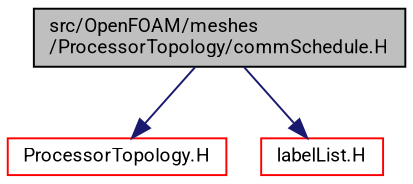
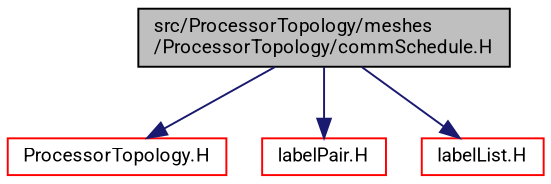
node "src/OpenFOAM/meshes /ProcessorTopology/commSchedule.H": label "src/OpenFOAM/meshes /ProcessorTopology/commSchedule.H" -> "src/ProcessorTopology/meshes /ProcessorTopology/commSchedule.H"
node "labelPair.H": added
